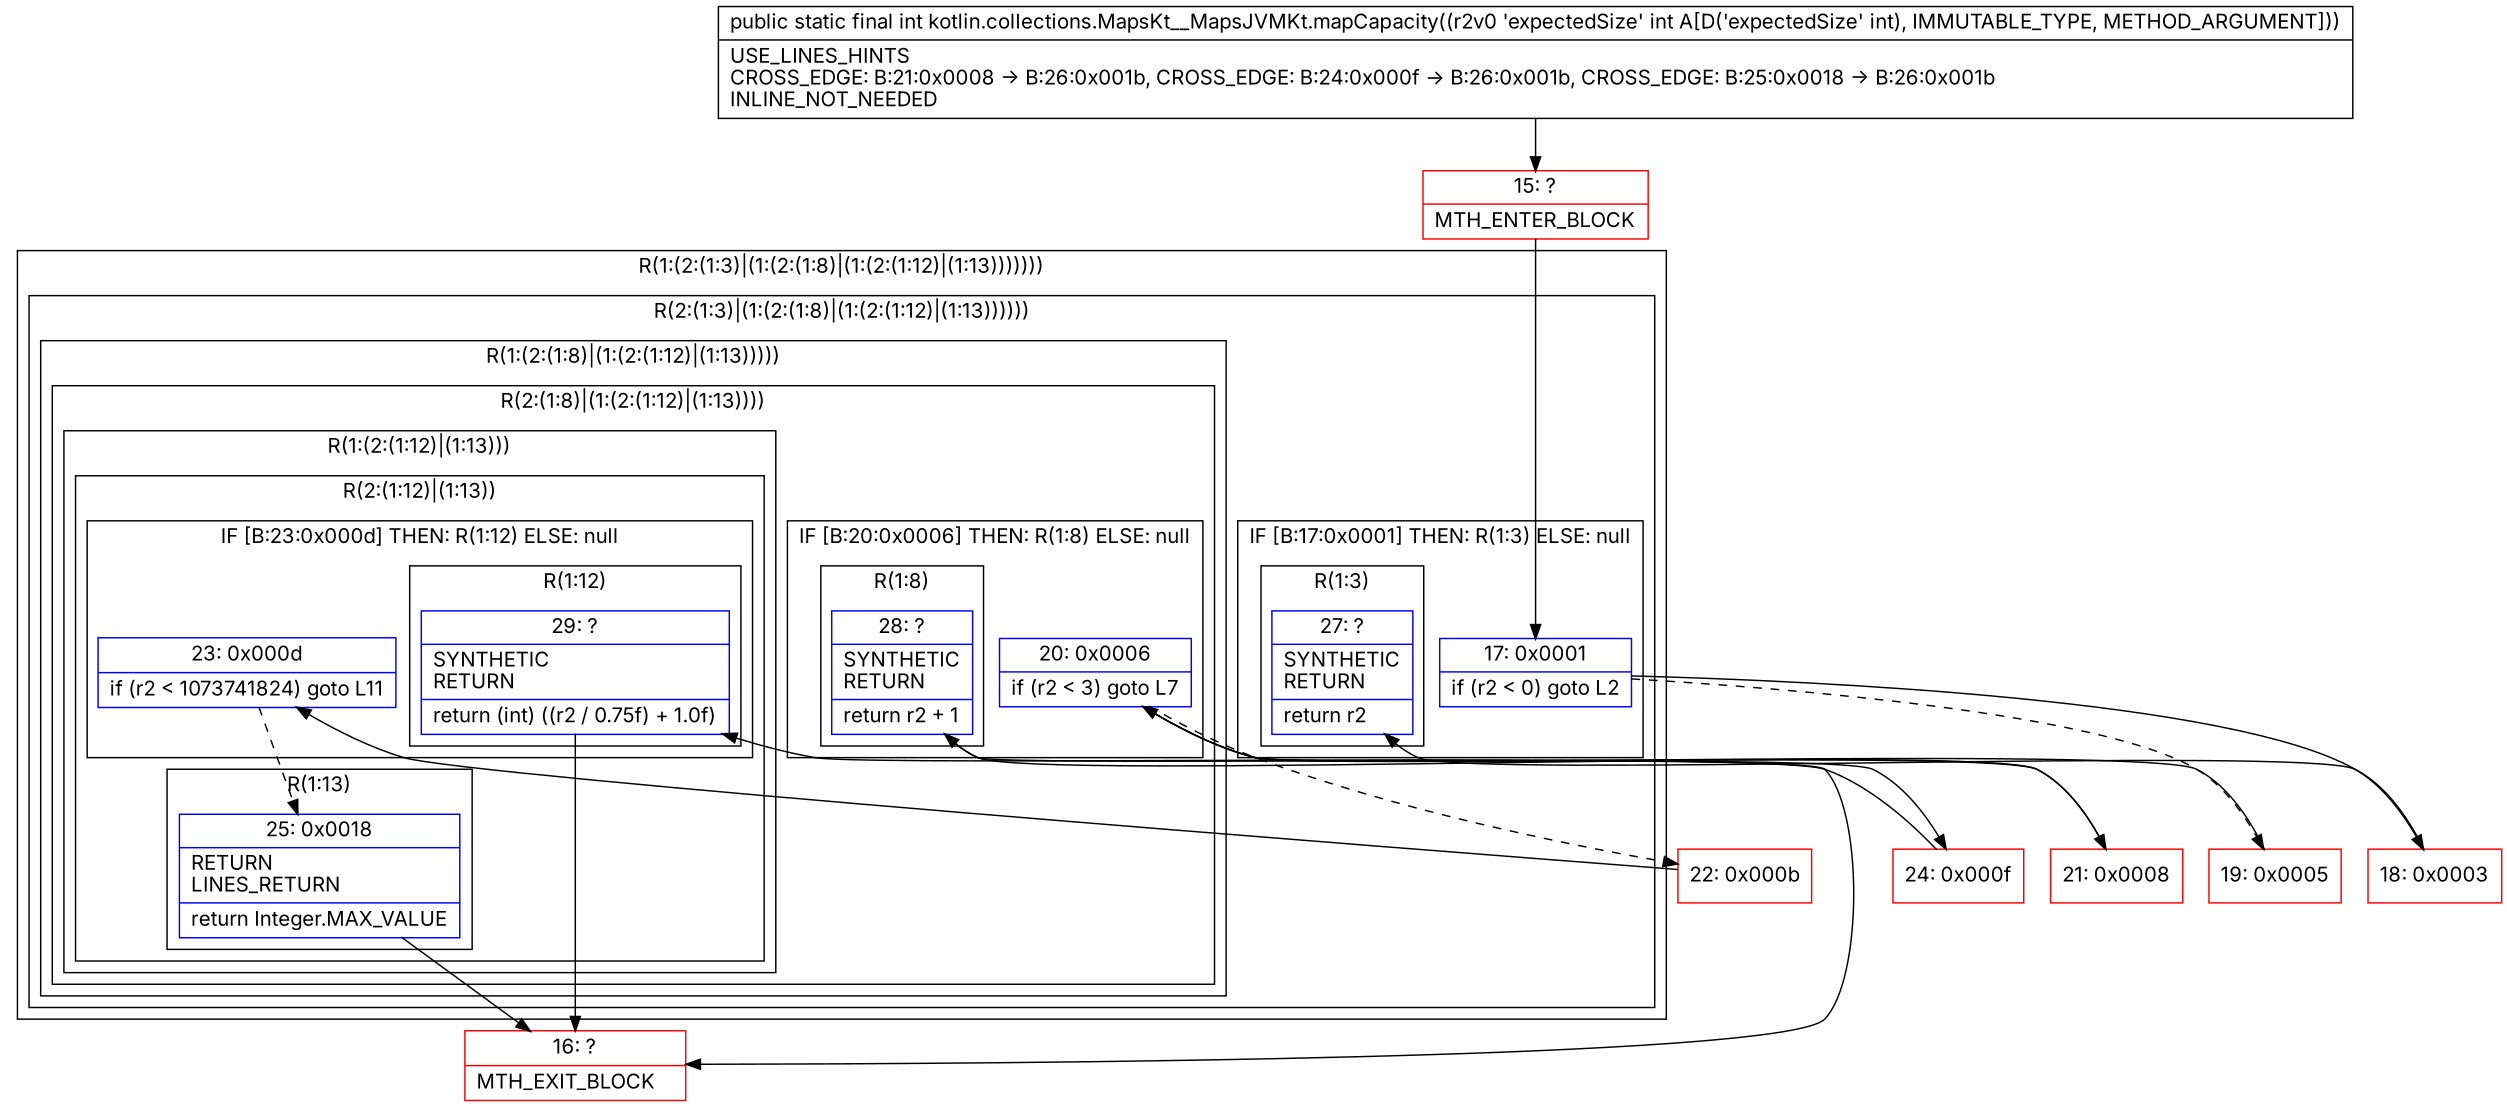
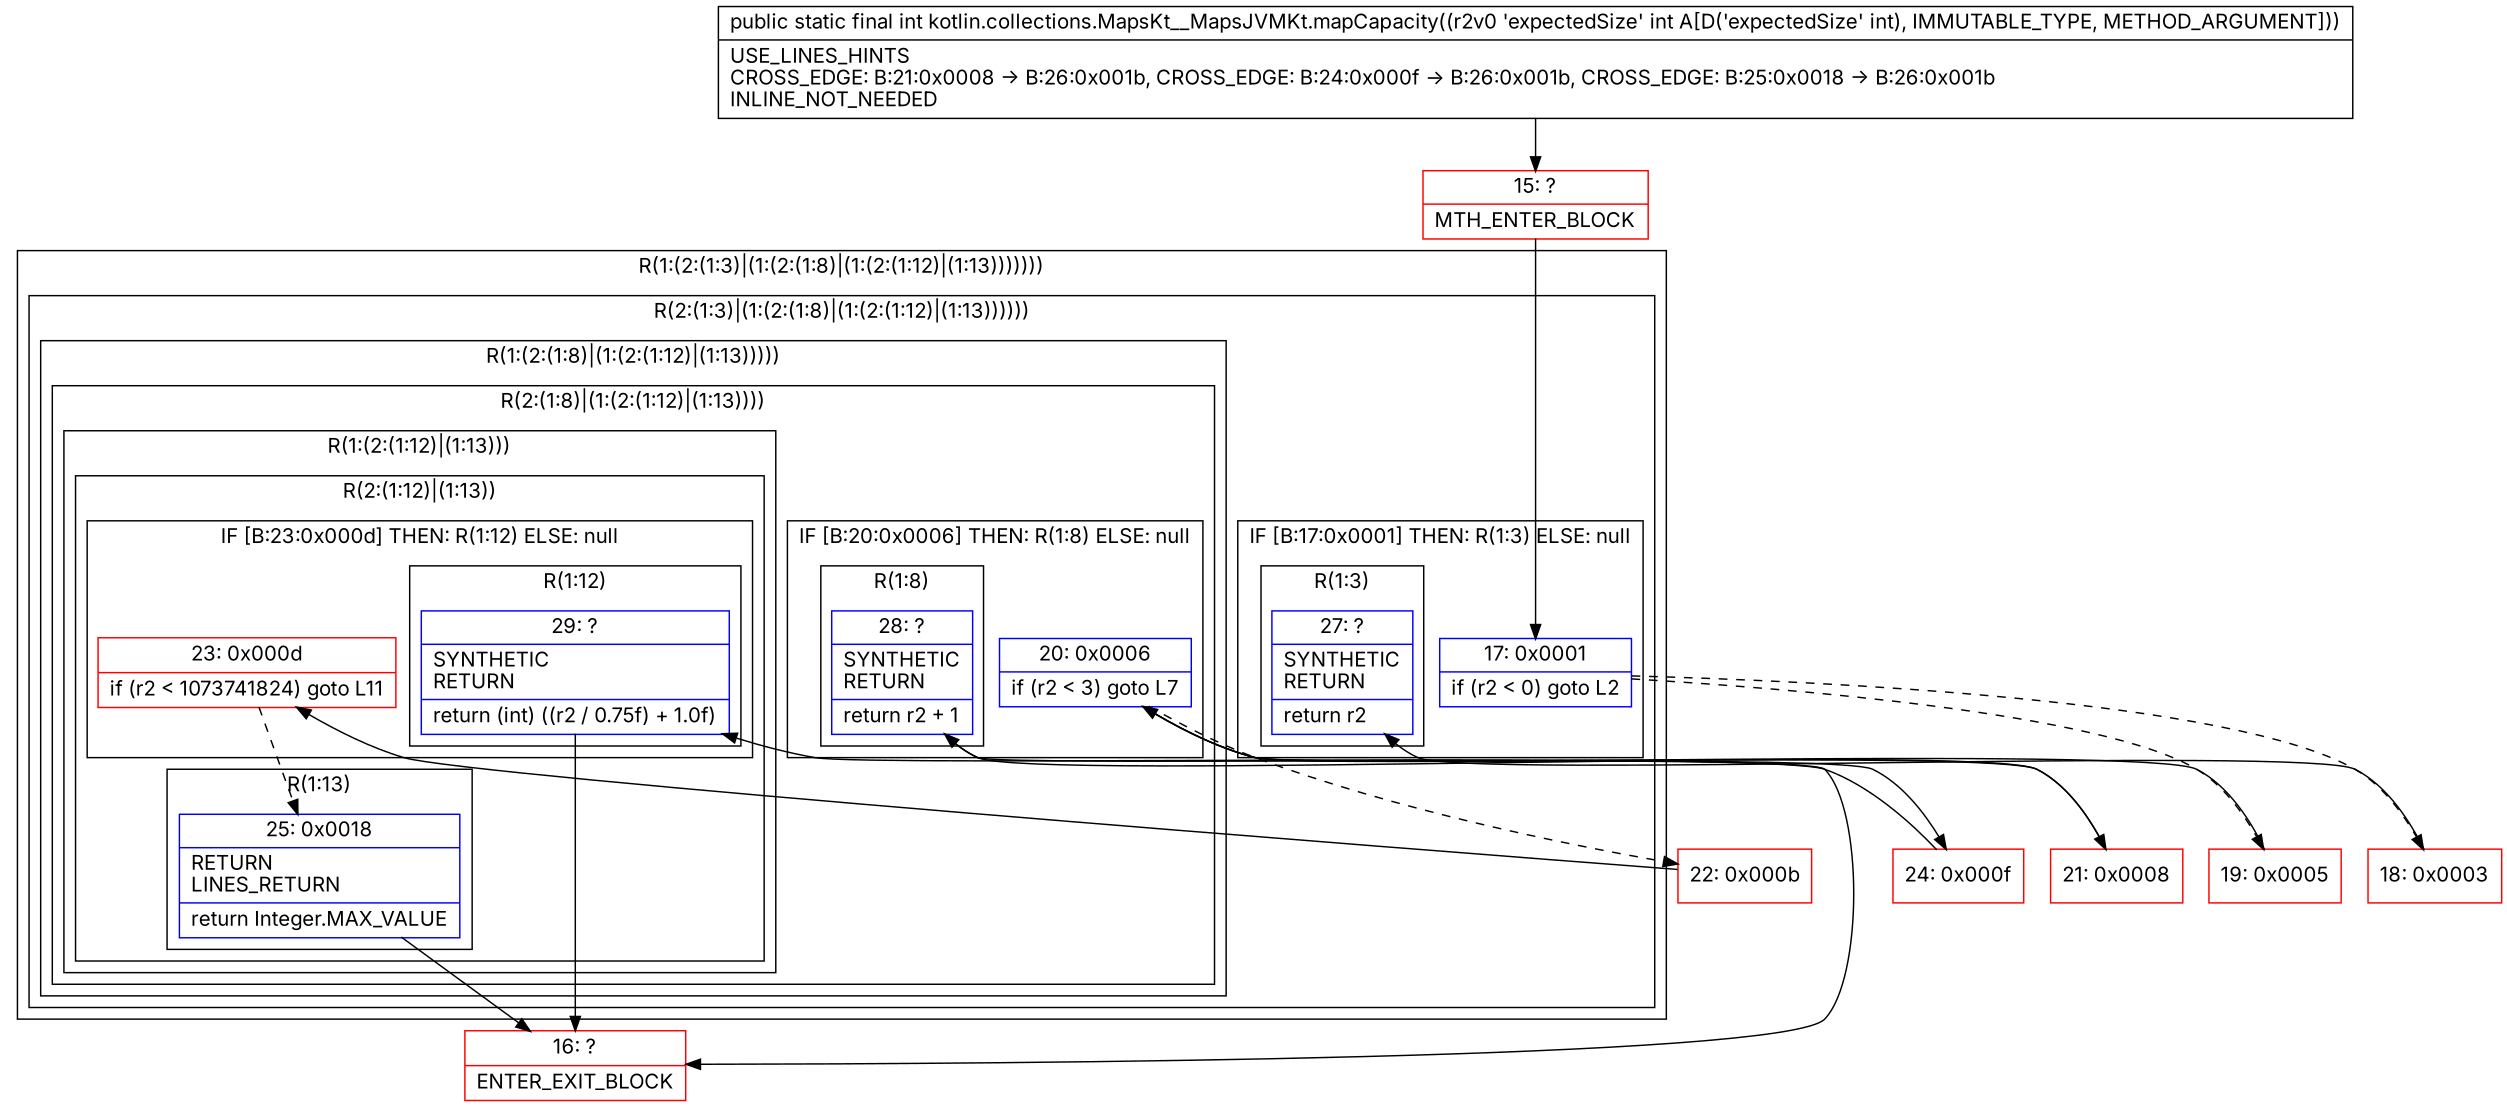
node "23: 0x000d": color blue -> red
edge "17: 0x0001" -> "18: 0x0003": style solid -> dashed
node "16: ?": text "MTH_EXIT_BLOCK" -> "ENTER_EXIT_BLOCK"
